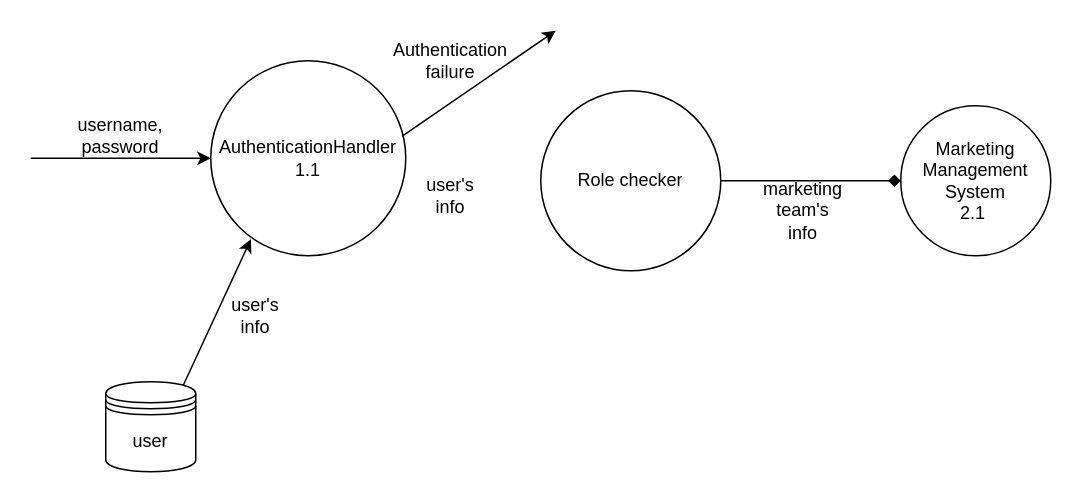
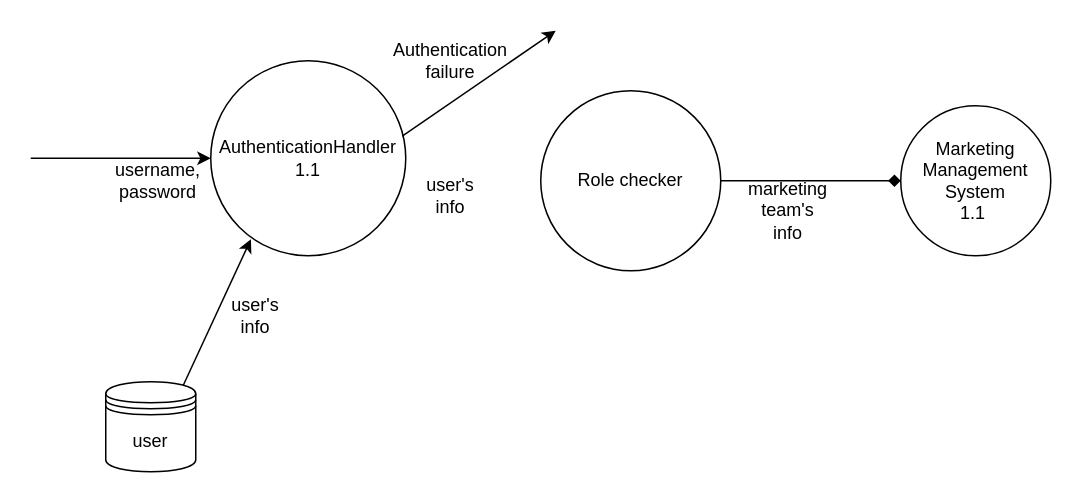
node "username, password": moved (121, 136) -> (158, 181)
node "Marketing Management System 2.1": label "Marketing Management System 2.1" -> "Marketing Management System 1.1"
node "marketing team's info": moved (803, 211) -> (788, 211)
